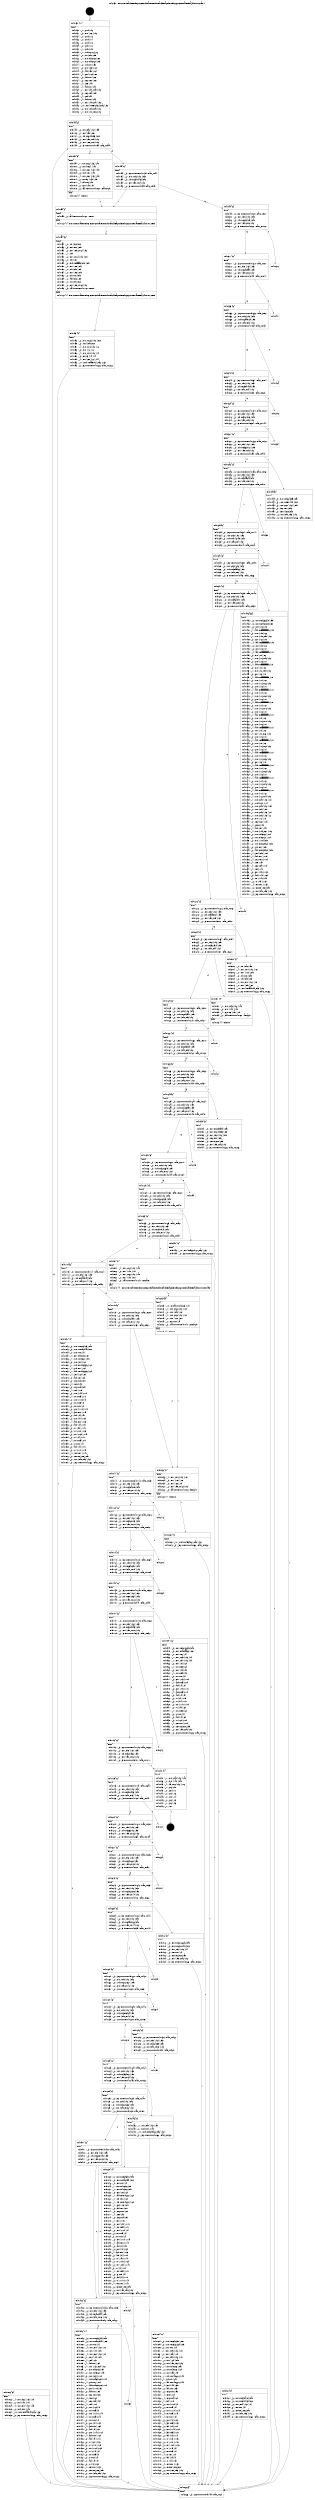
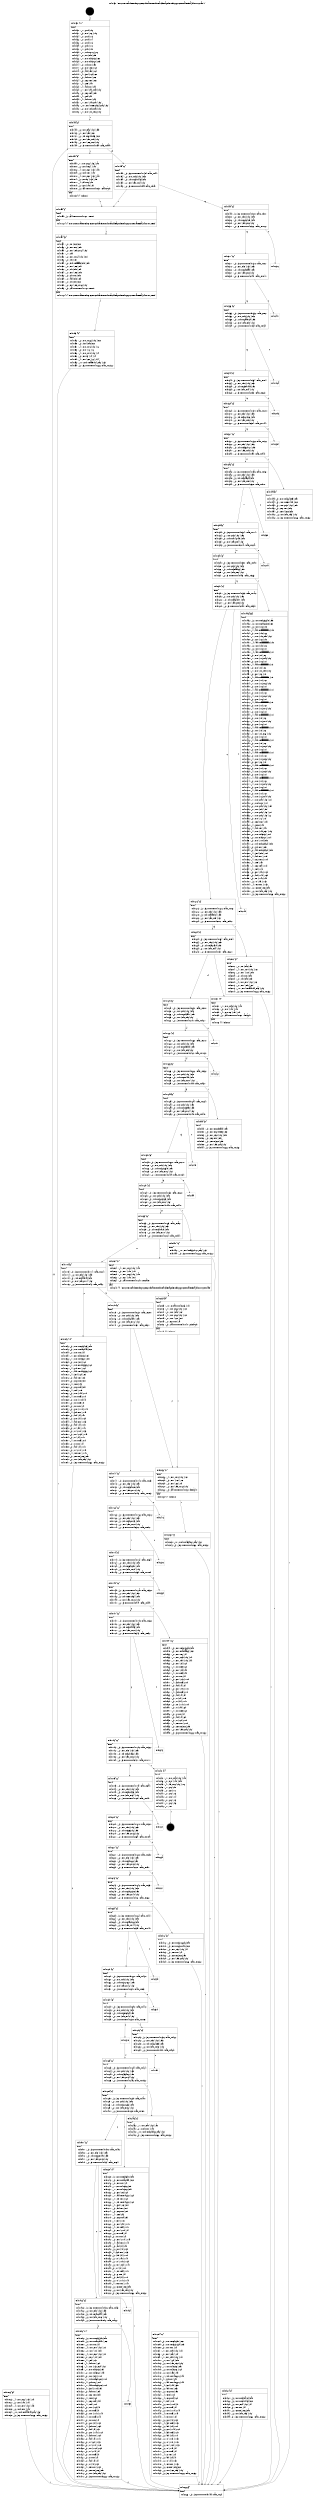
edge "0x4016d7 [28]" -> "0x4016f3 [28]": added, label "12"
